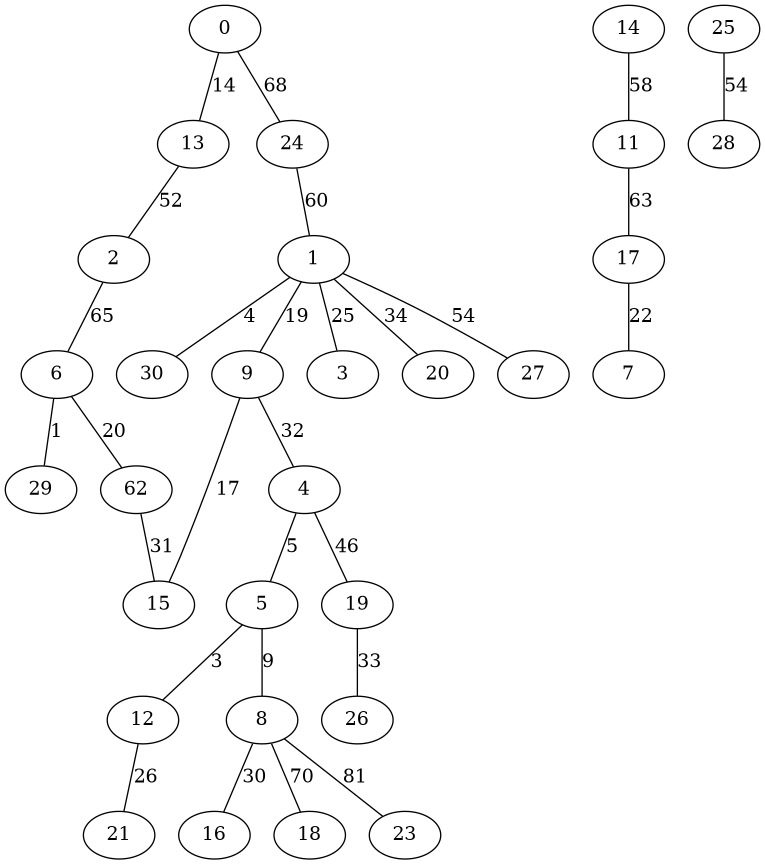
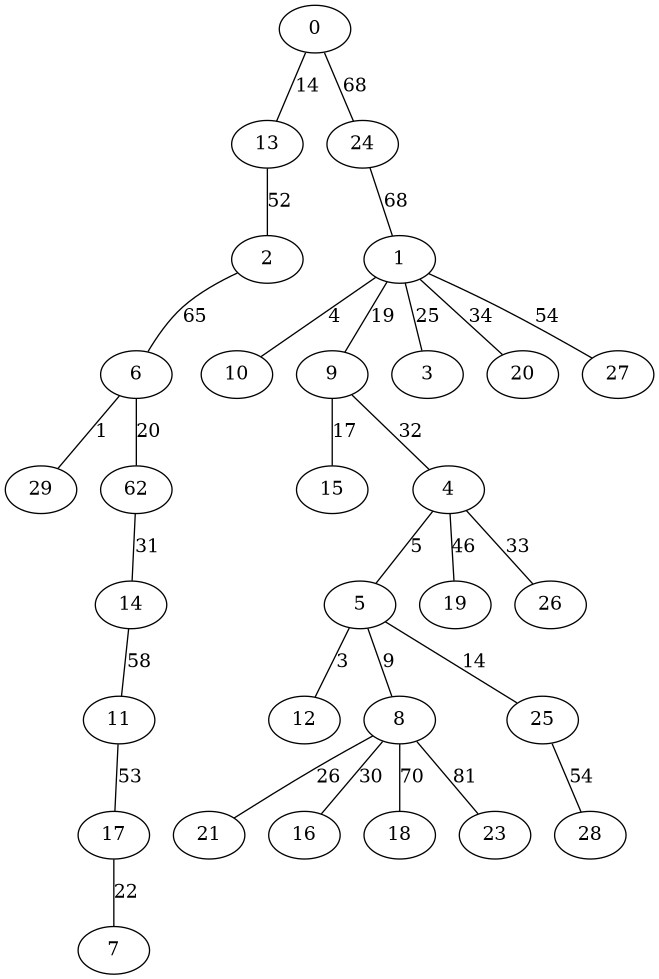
edge "24" -- "1": label "60" -> "68"
edge "11" -- "17": label "63" -> "53"
node "30": label "30" -> "10"
edge "62" -- "15": now "62" -- "14"
edge "19" -- "26": now "4" -- "26"
edge "5" -- "25": added, label "14"
edge "12" -- "21": now "8" -- "21"
